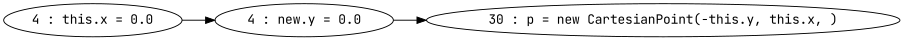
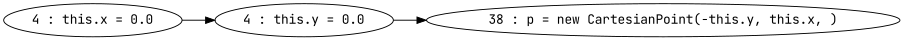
node "4 : new.y = 0.0": label "4 : new.y = 0.0" -> "4 : this.y = 0.0"
node "30 : p = new CartesianPoint(-this.y, this.x, )": label "30 : p = new CartesianPoint(-this.y, this.x, )" -> "38 : p = new CartesianPoint(-this.y, this.x, )"
